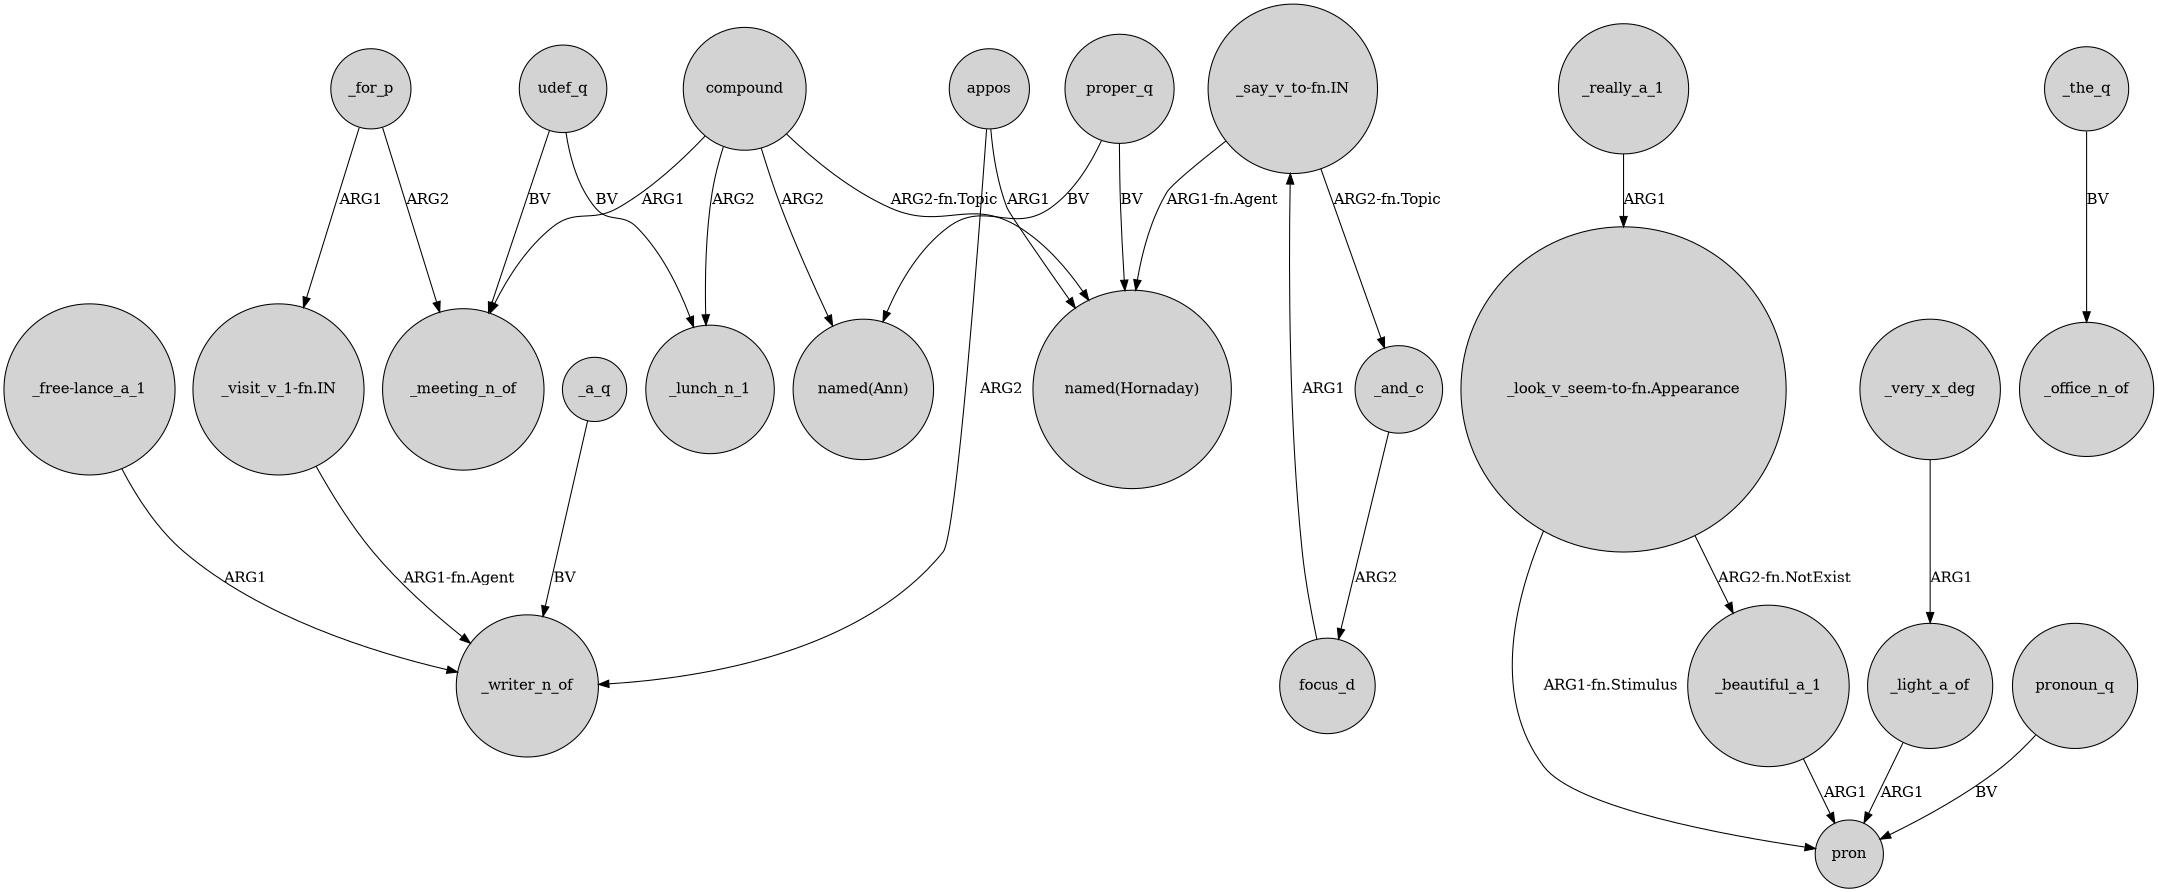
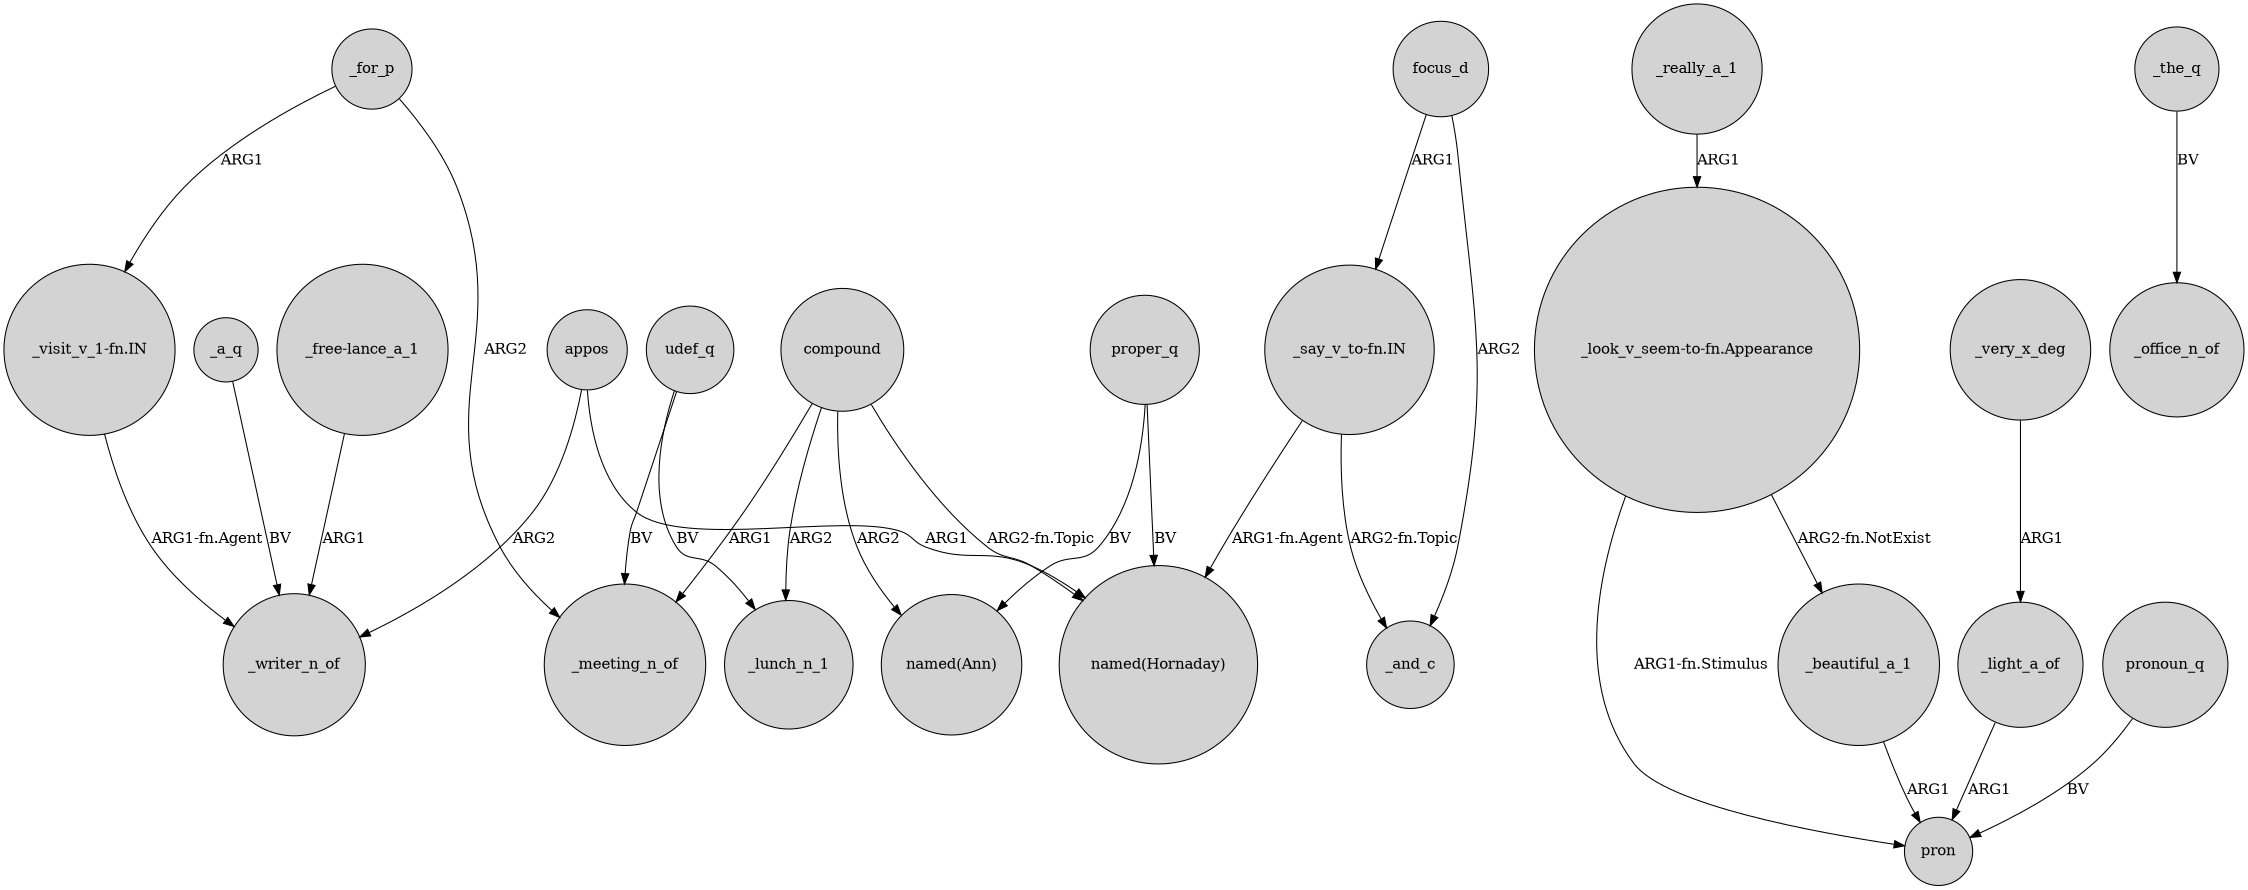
edge "_and_c" -> "focus_d": reversed
